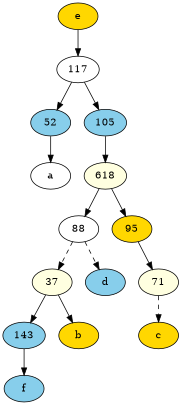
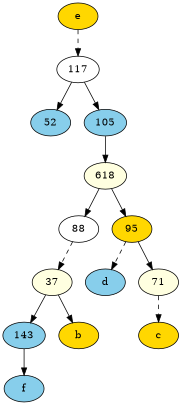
edge "e" -> "117": style solid -> dashed
node "a": removed
edge "88" -> "d": now "95" -> "d"
